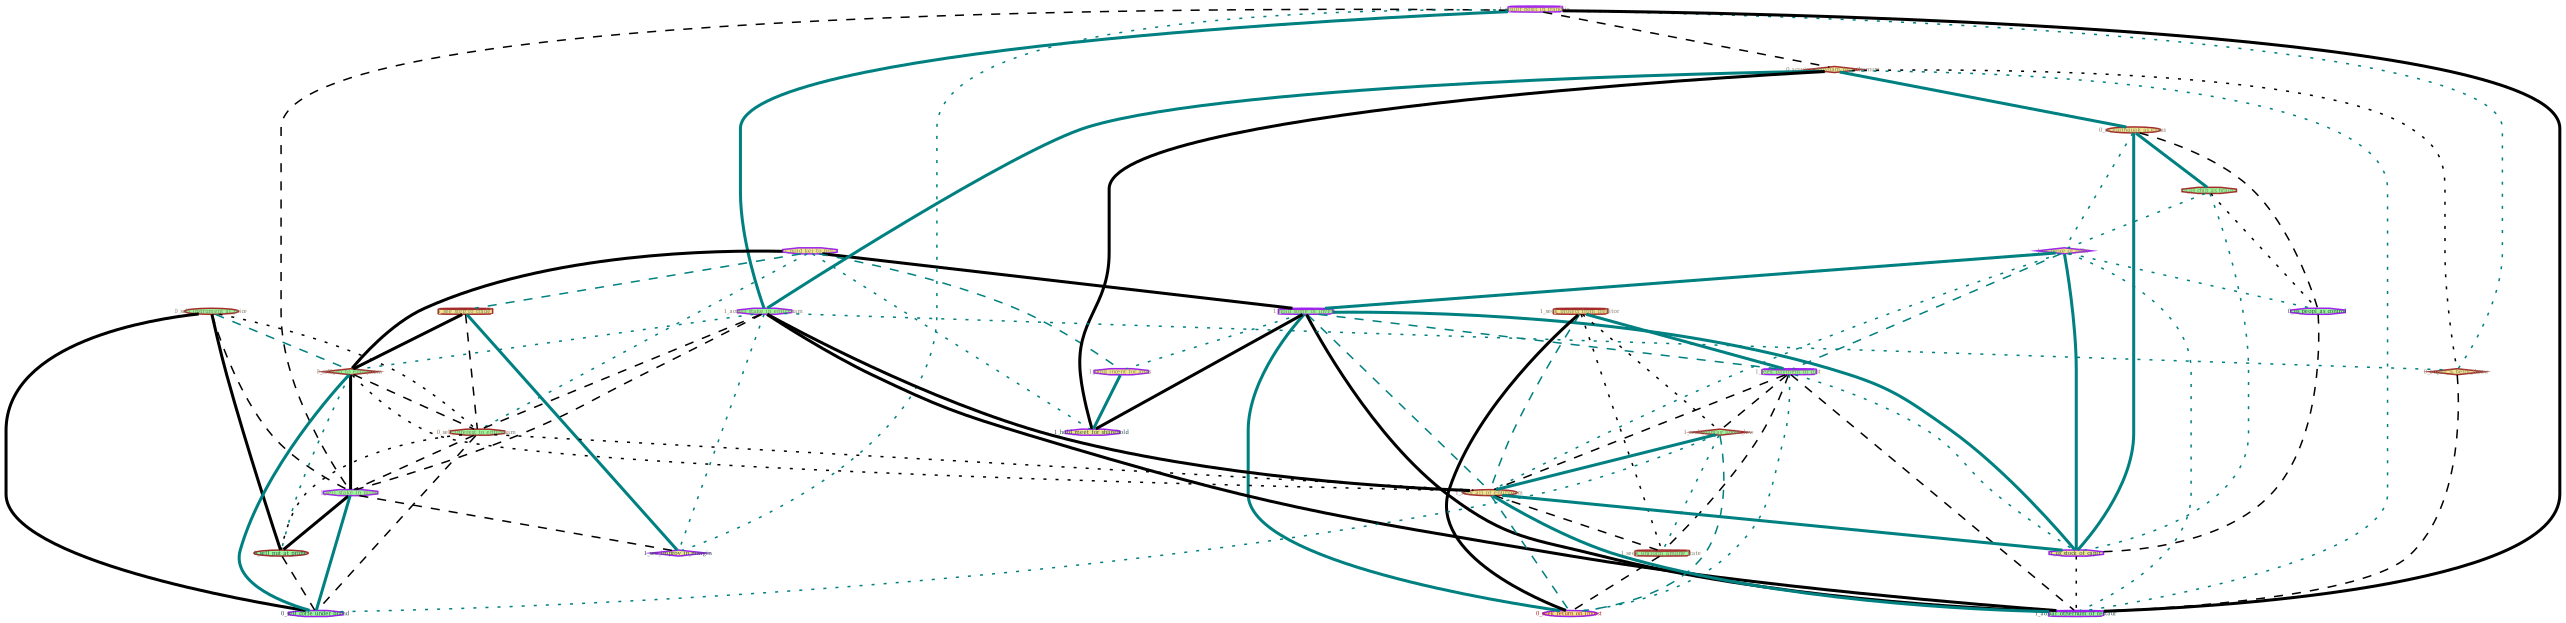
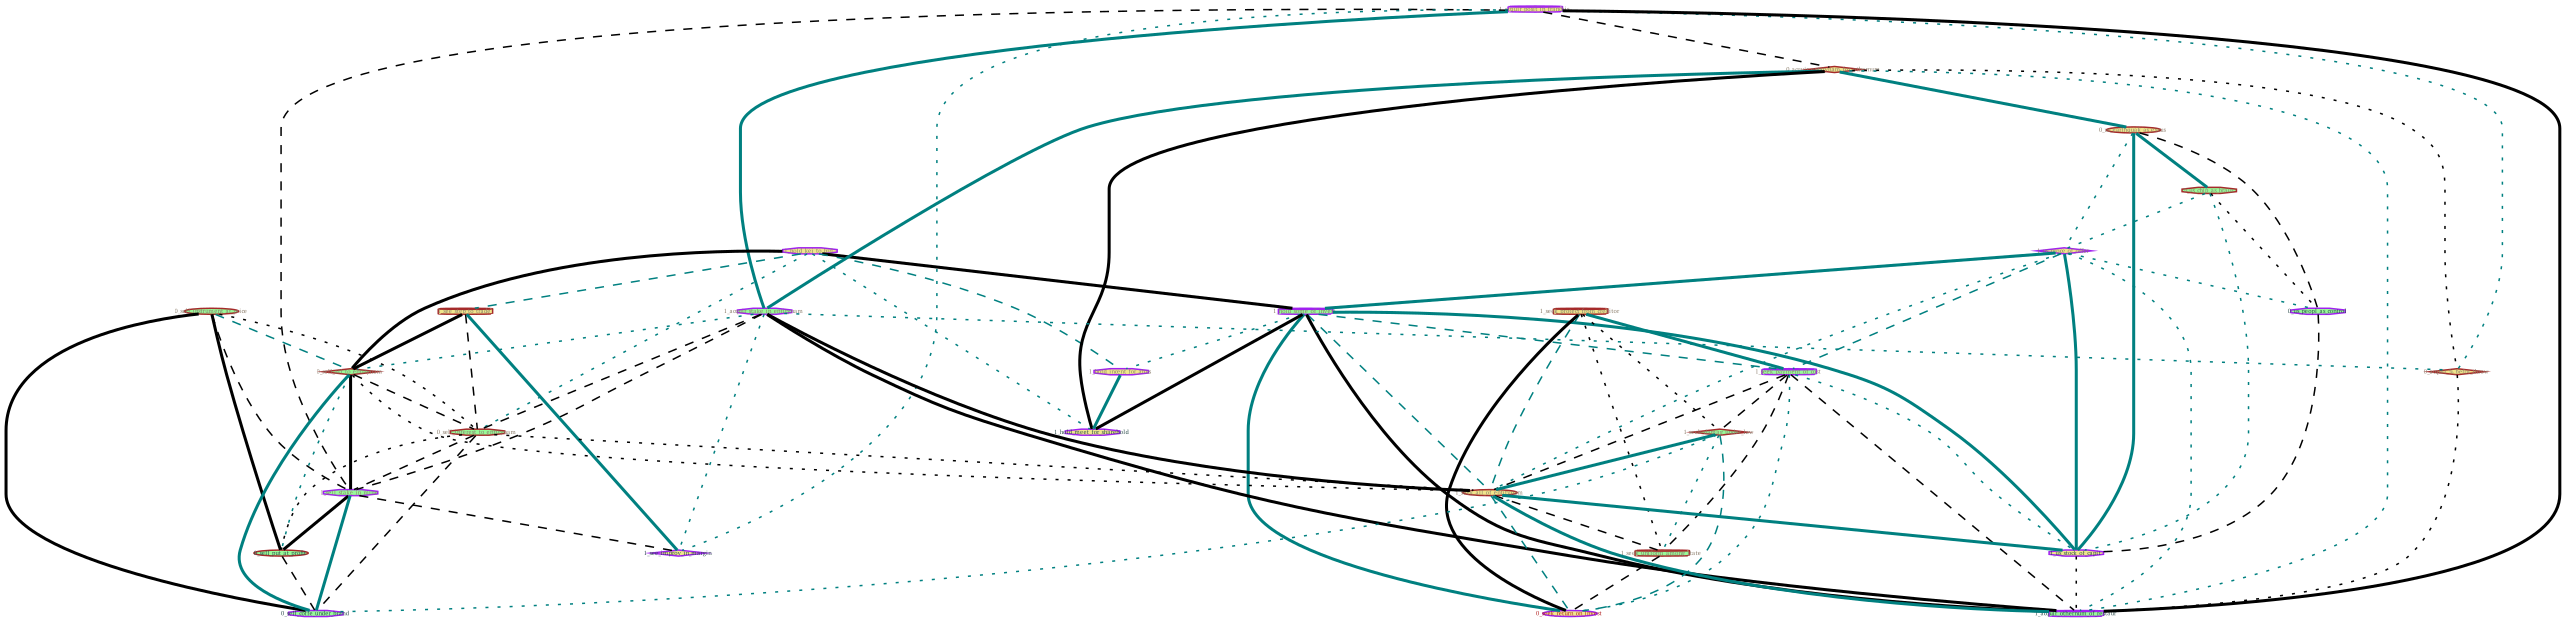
edge "0_acquir_%_befor_throw" -- "1_acquir_othernum_of_restaur": style dashed -> dotted
